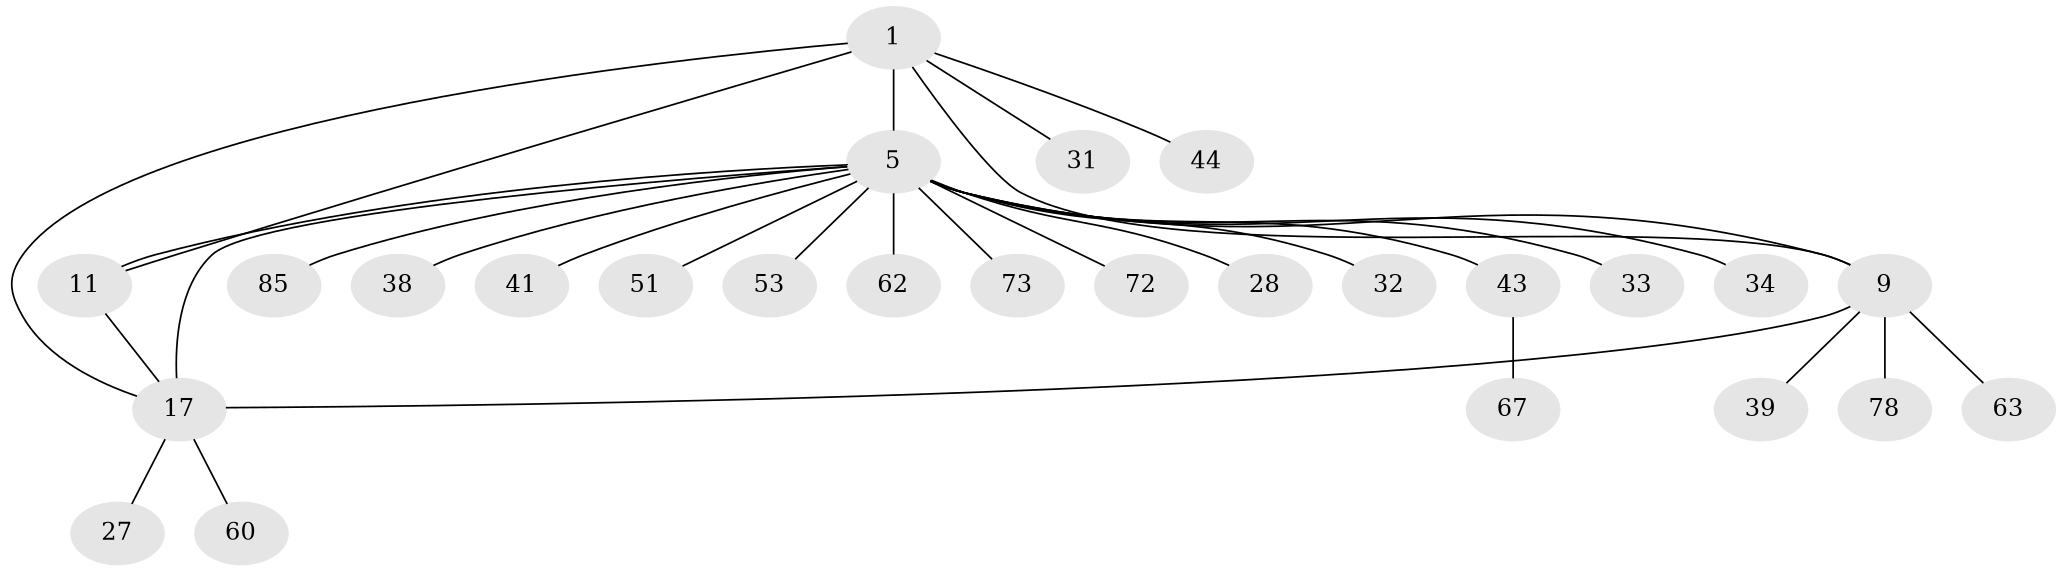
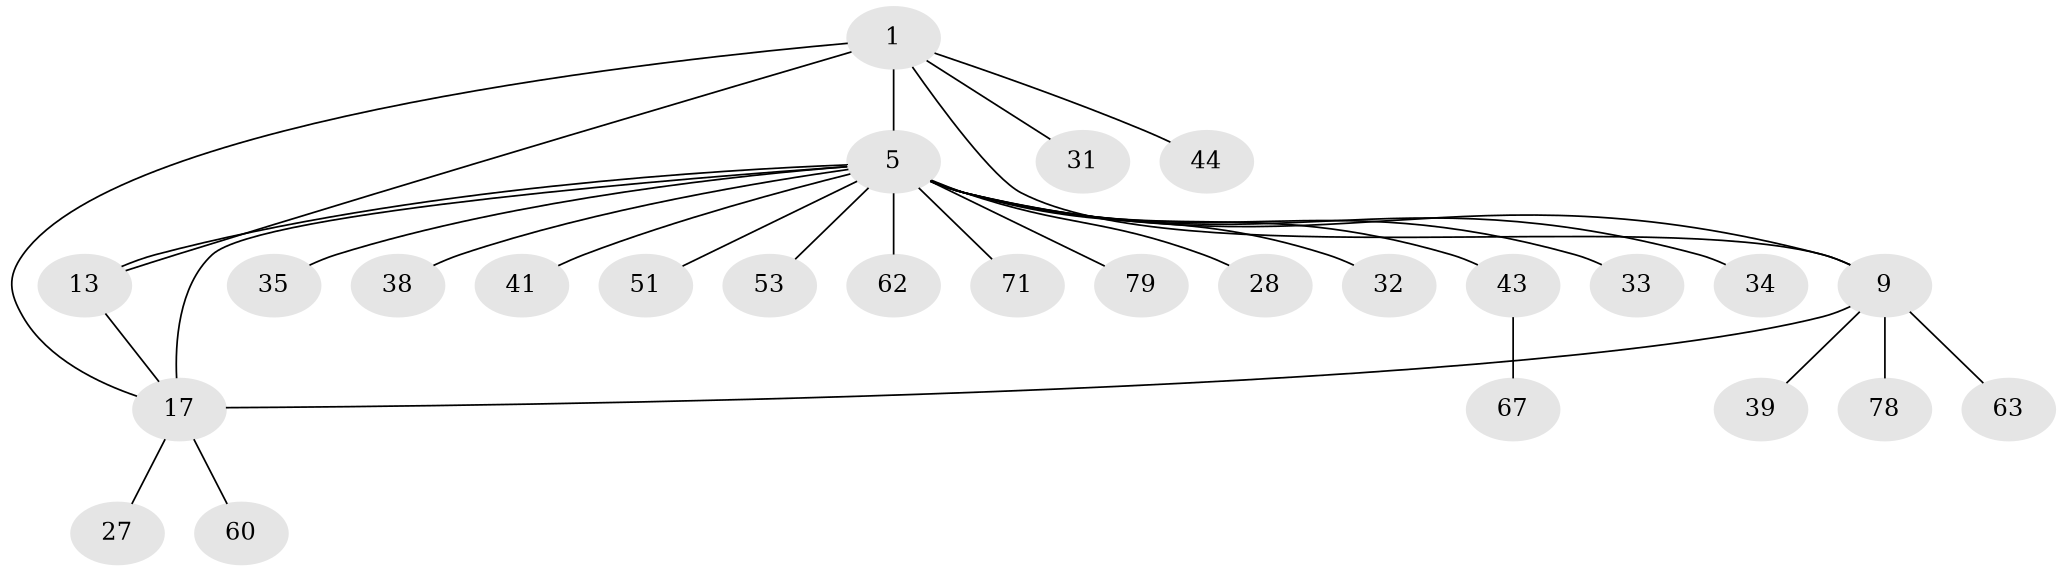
node "11": label "11" -> "13"
node "85": label "85" -> "35"
node "73": label "73" -> "71"
node "72": label "72" -> "79"
